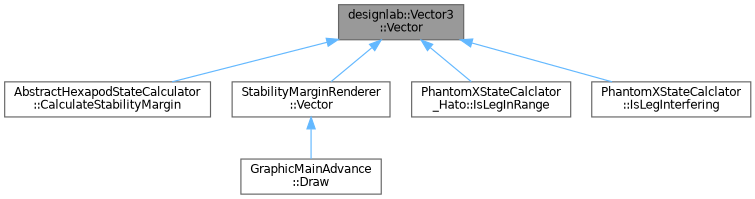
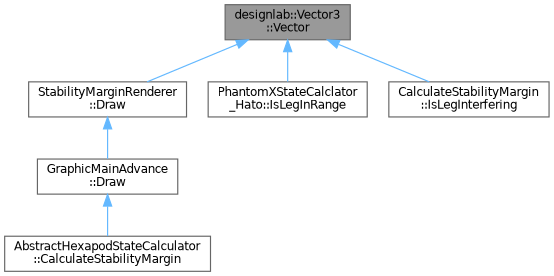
edge "AbstractHexapodStateCalculator ::CalculateStabilityMargin" -> "designlab::Vector3 ::Vector": now "AbstractHexapodStateCalculator ::CalculateStabilityMargin" -> "GraphicMainAdvance ::Draw"
node "StabilityMarginRenderer ::Vector": label "StabilityMarginRenderer ::Vector" -> "StabilityMarginRenderer ::Draw"
node "PhantomXStateCalclator ::IsLegInterfering": label "PhantomXStateCalclator ::IsLegInterfering" -> "CalculateStabilityMargin ::IsLegInterfering"
